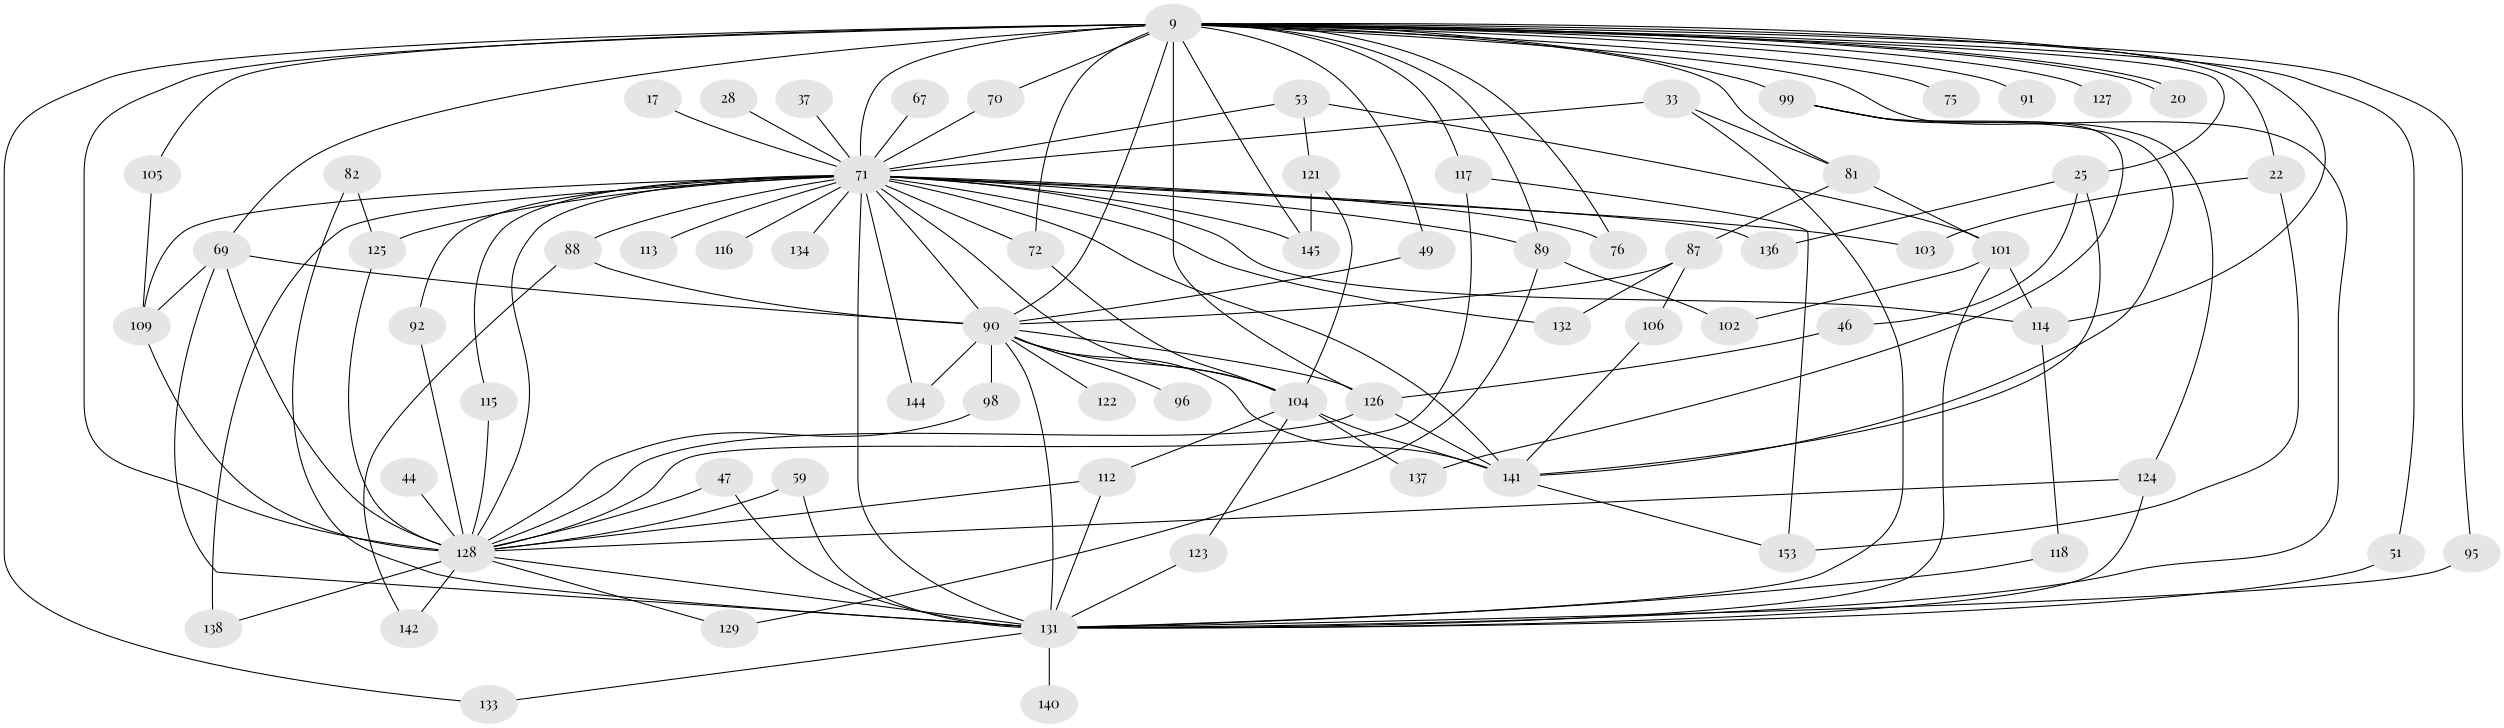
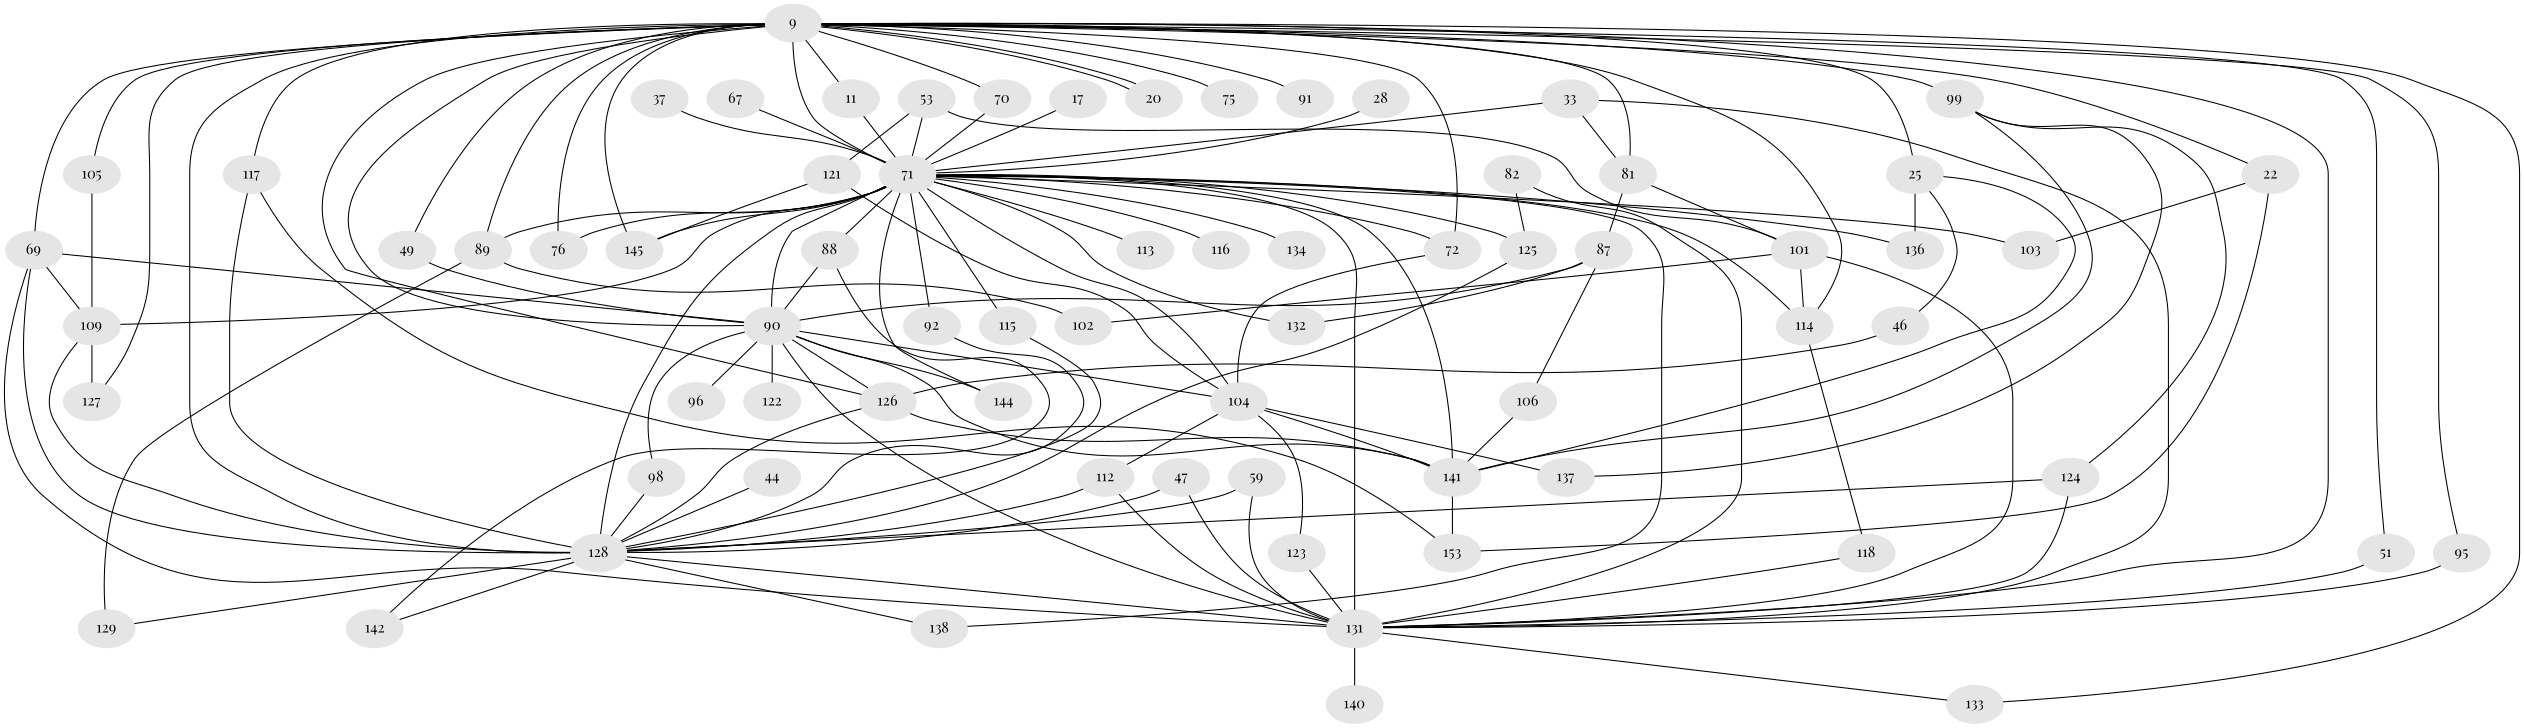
node "11": added
edge "109" -- "127": added
